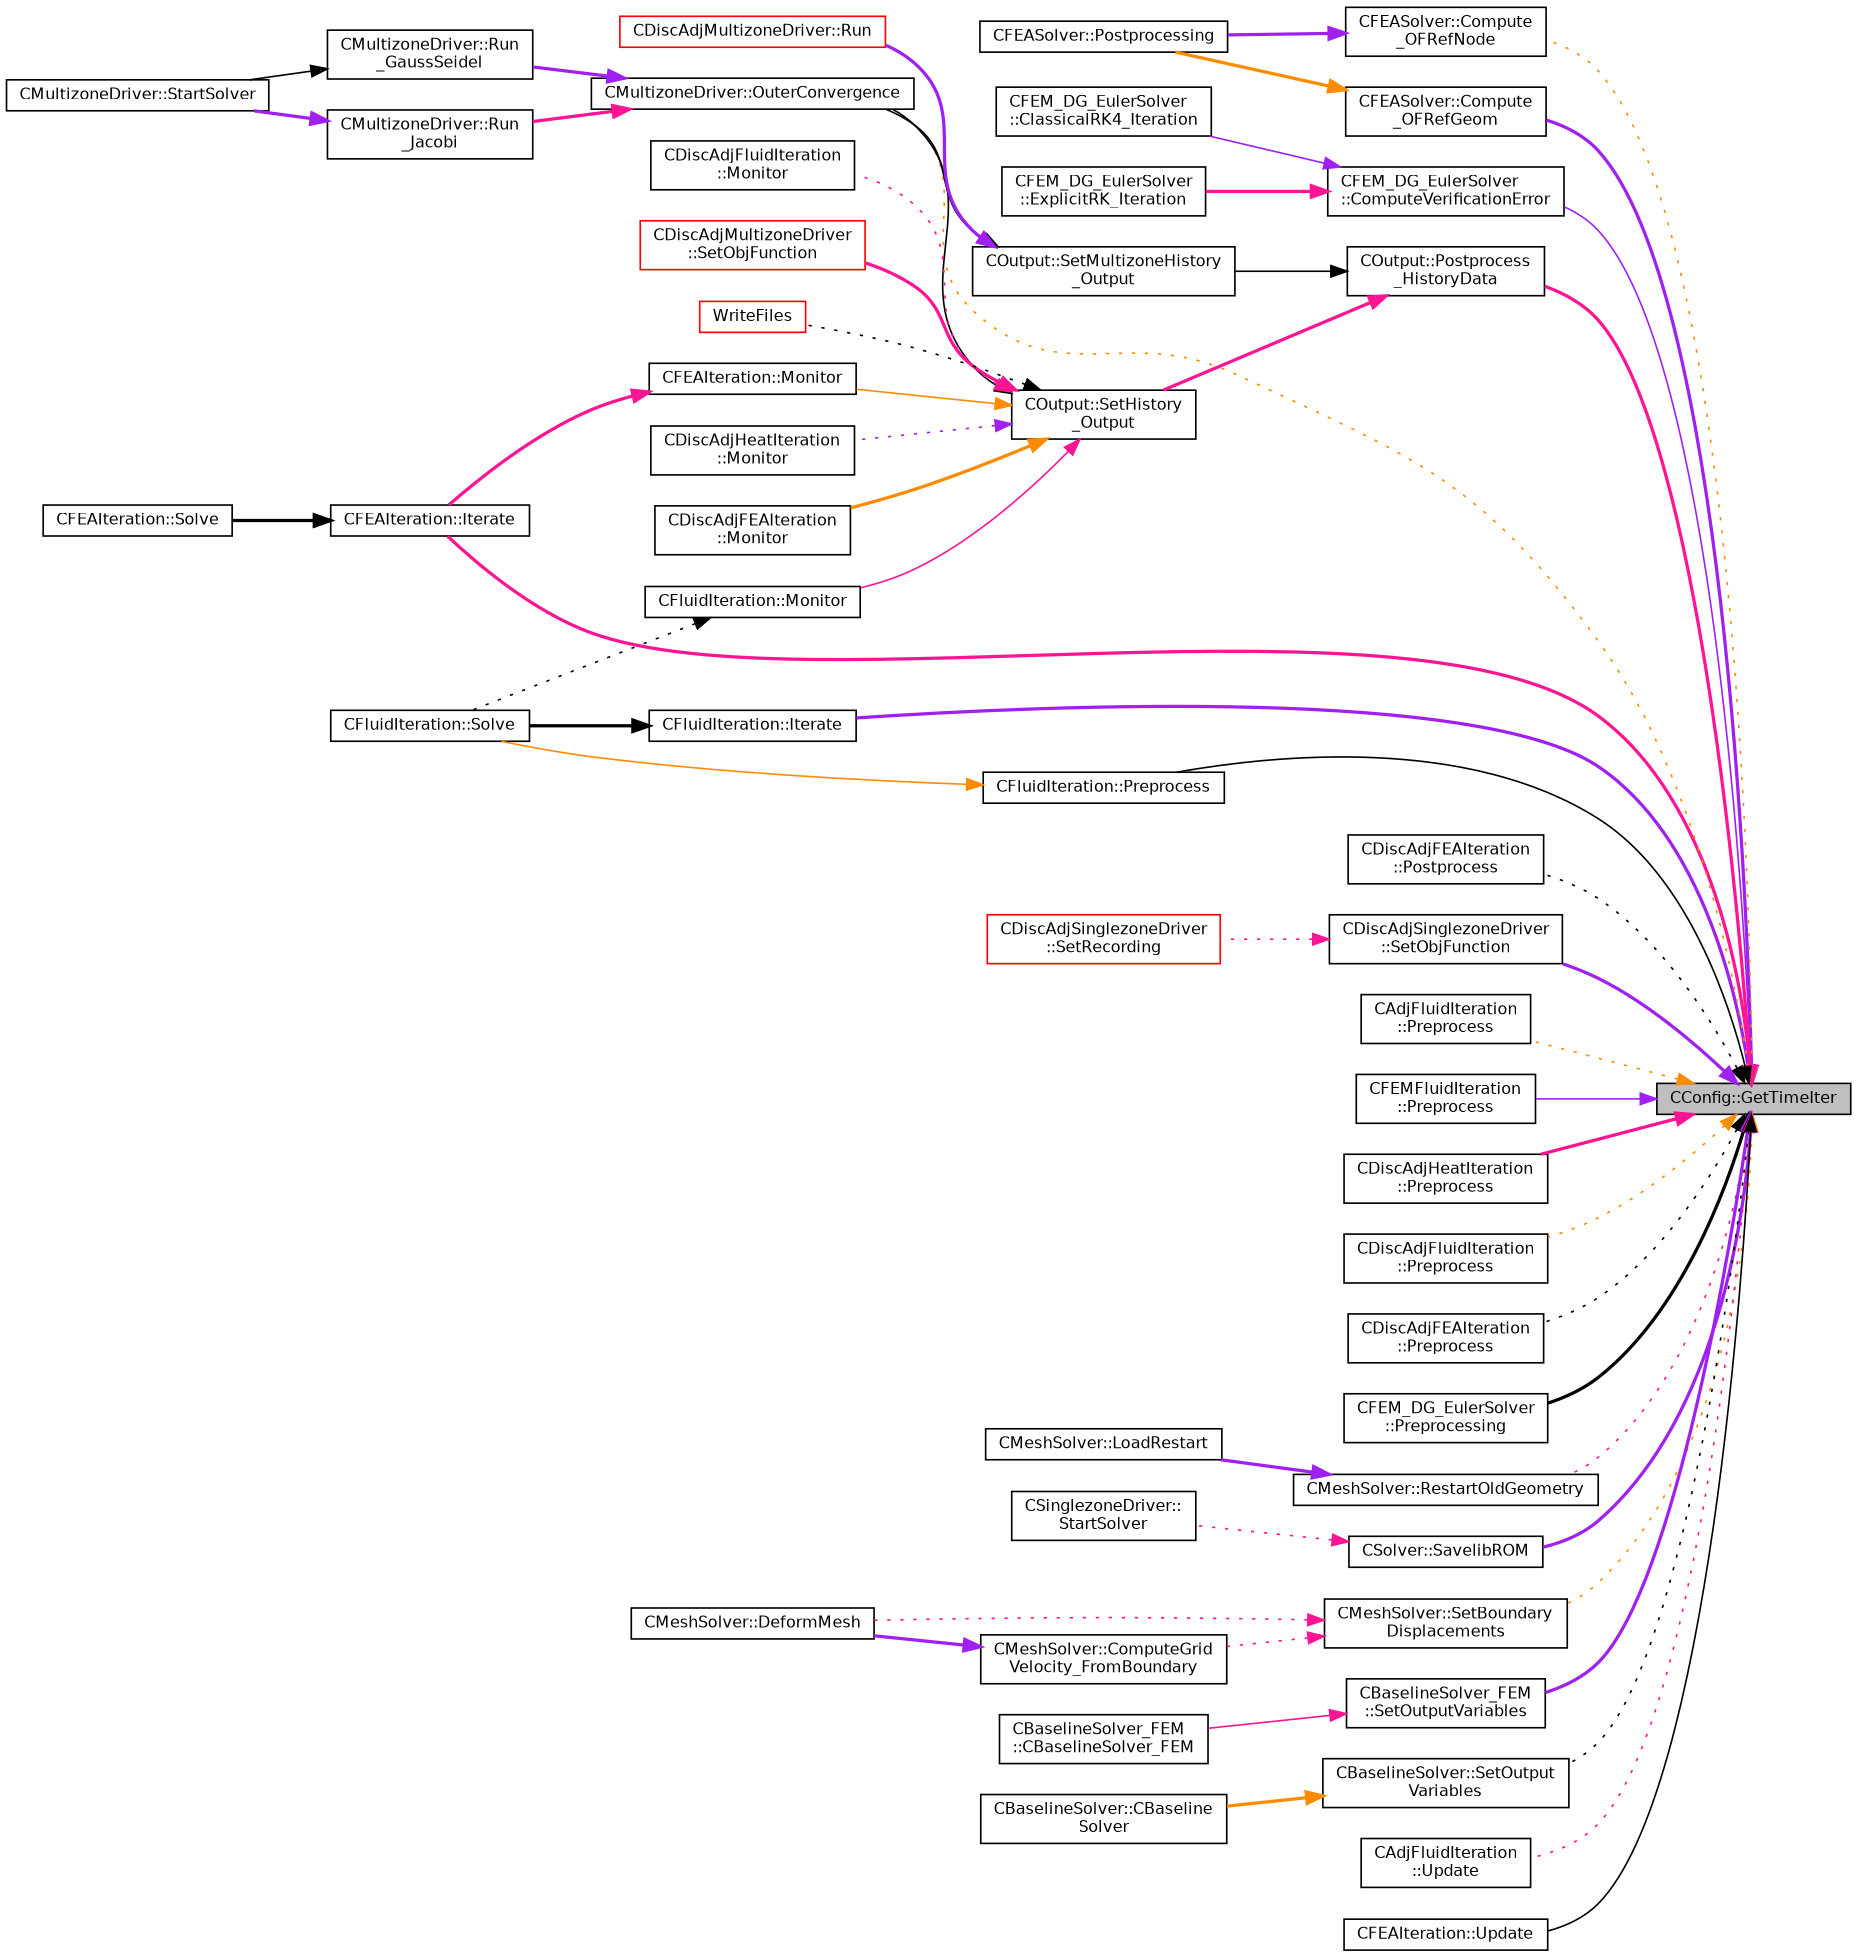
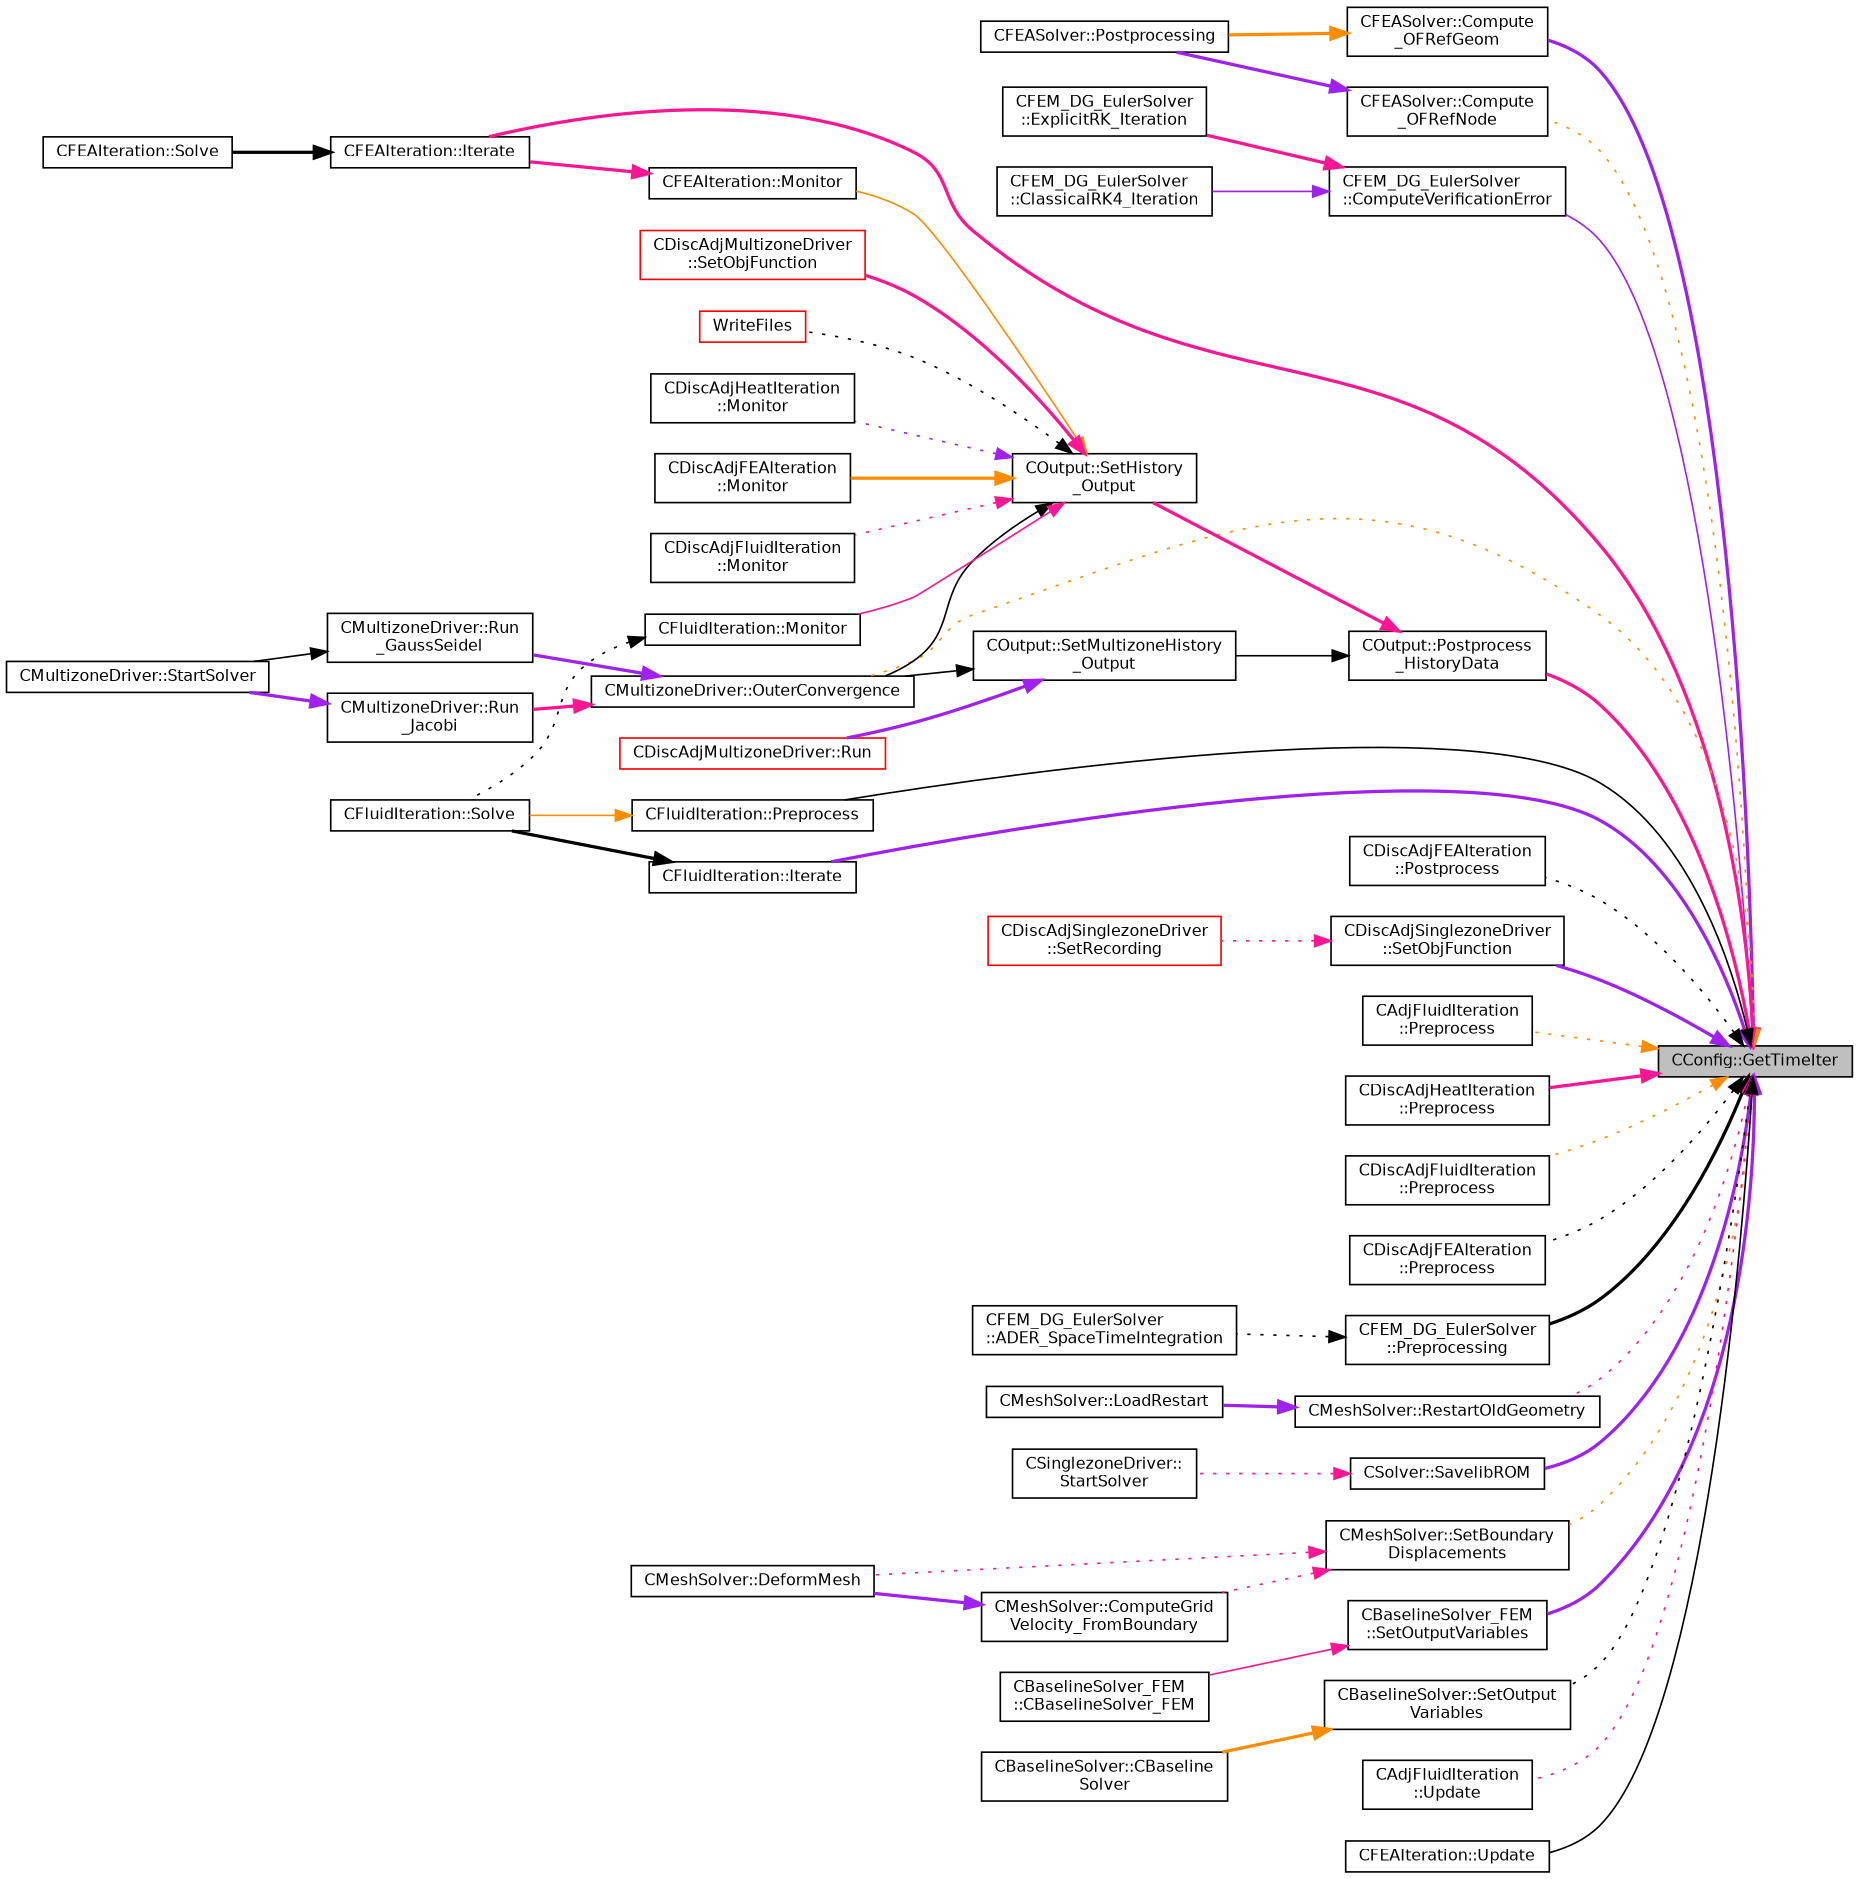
node "CFEMFluidIteration ::Preprocess": removed
node "CFEM_DG_EulerSolver ::ADER_SpaceTimeIntegration": added
